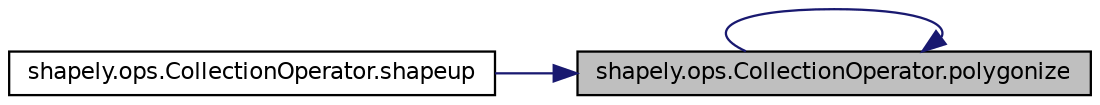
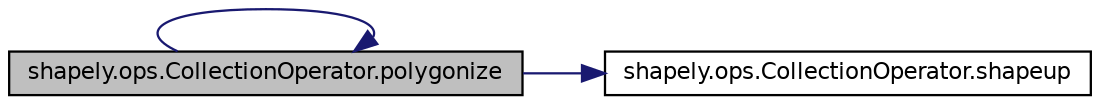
edge "shapely.ops.CollectionOperator.shapeup" -> "shapely.ops.CollectionOperator.polygonize": reversed
